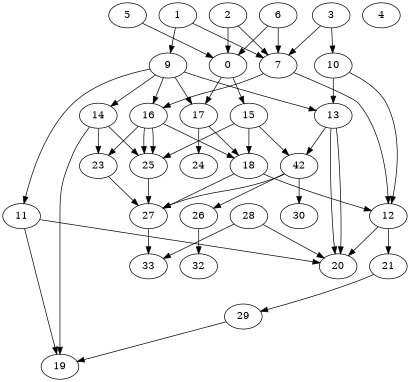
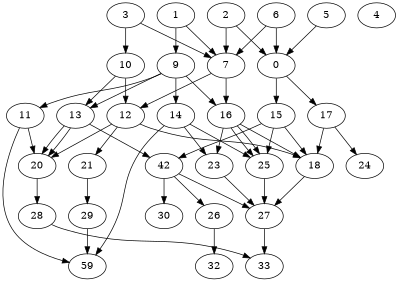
edge "9" -> "17": removed
edge "18" -> "12": reversed
edge "28" -> "20": reversed
node "19": label "19" -> "59"
